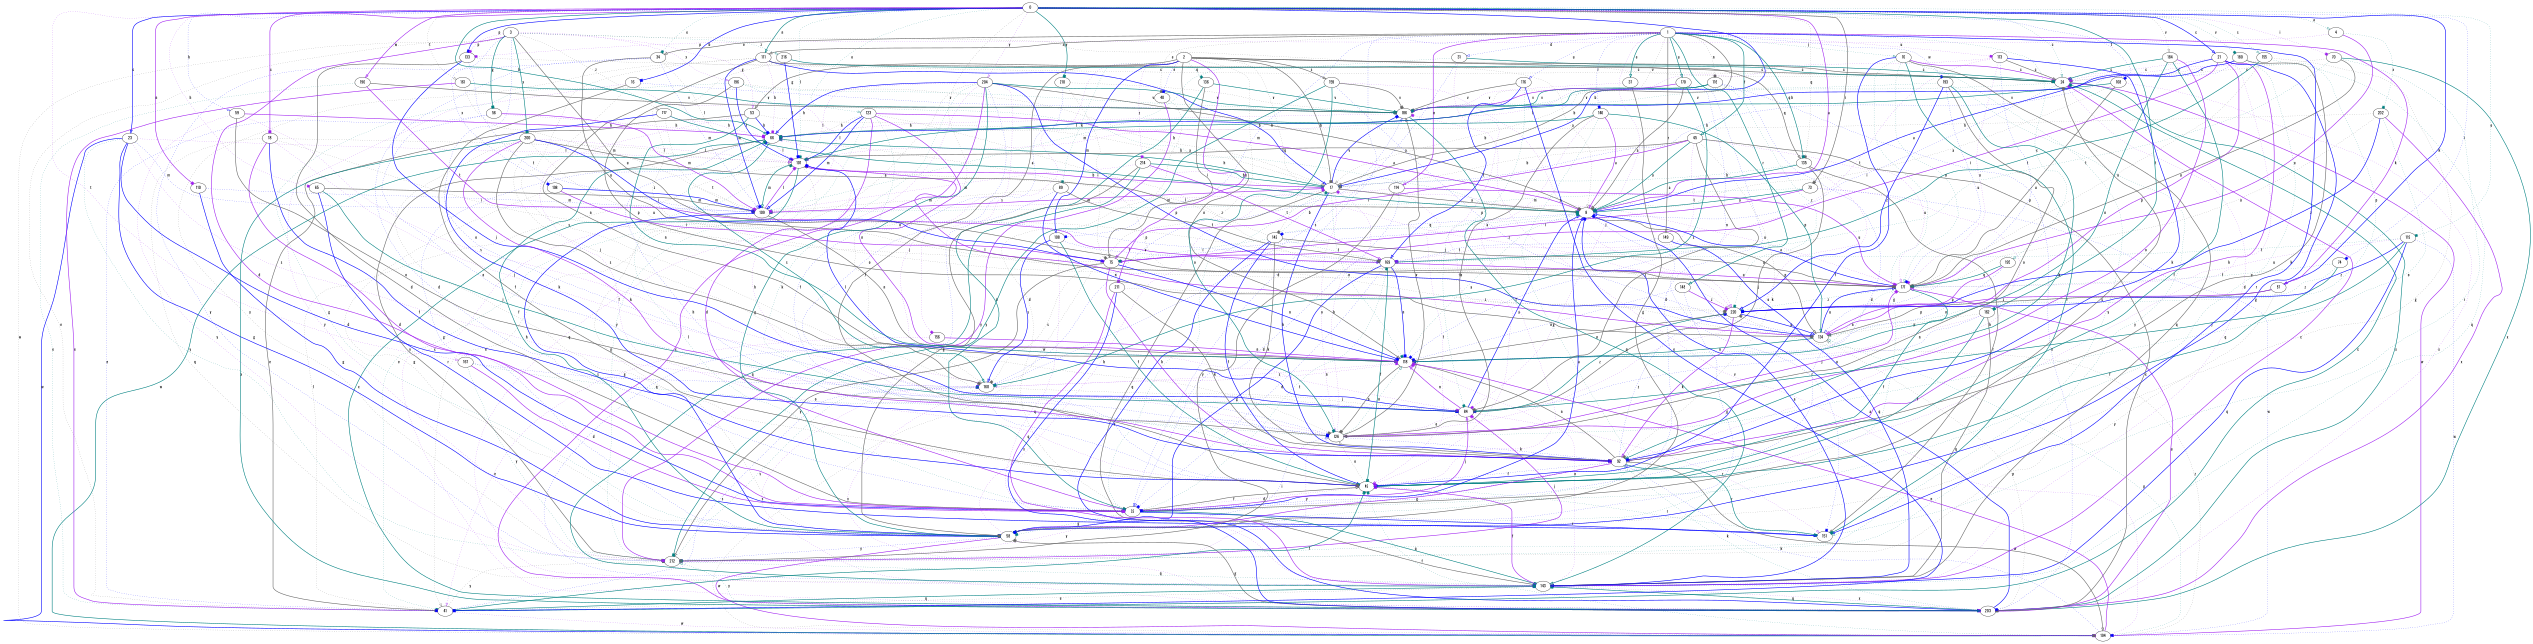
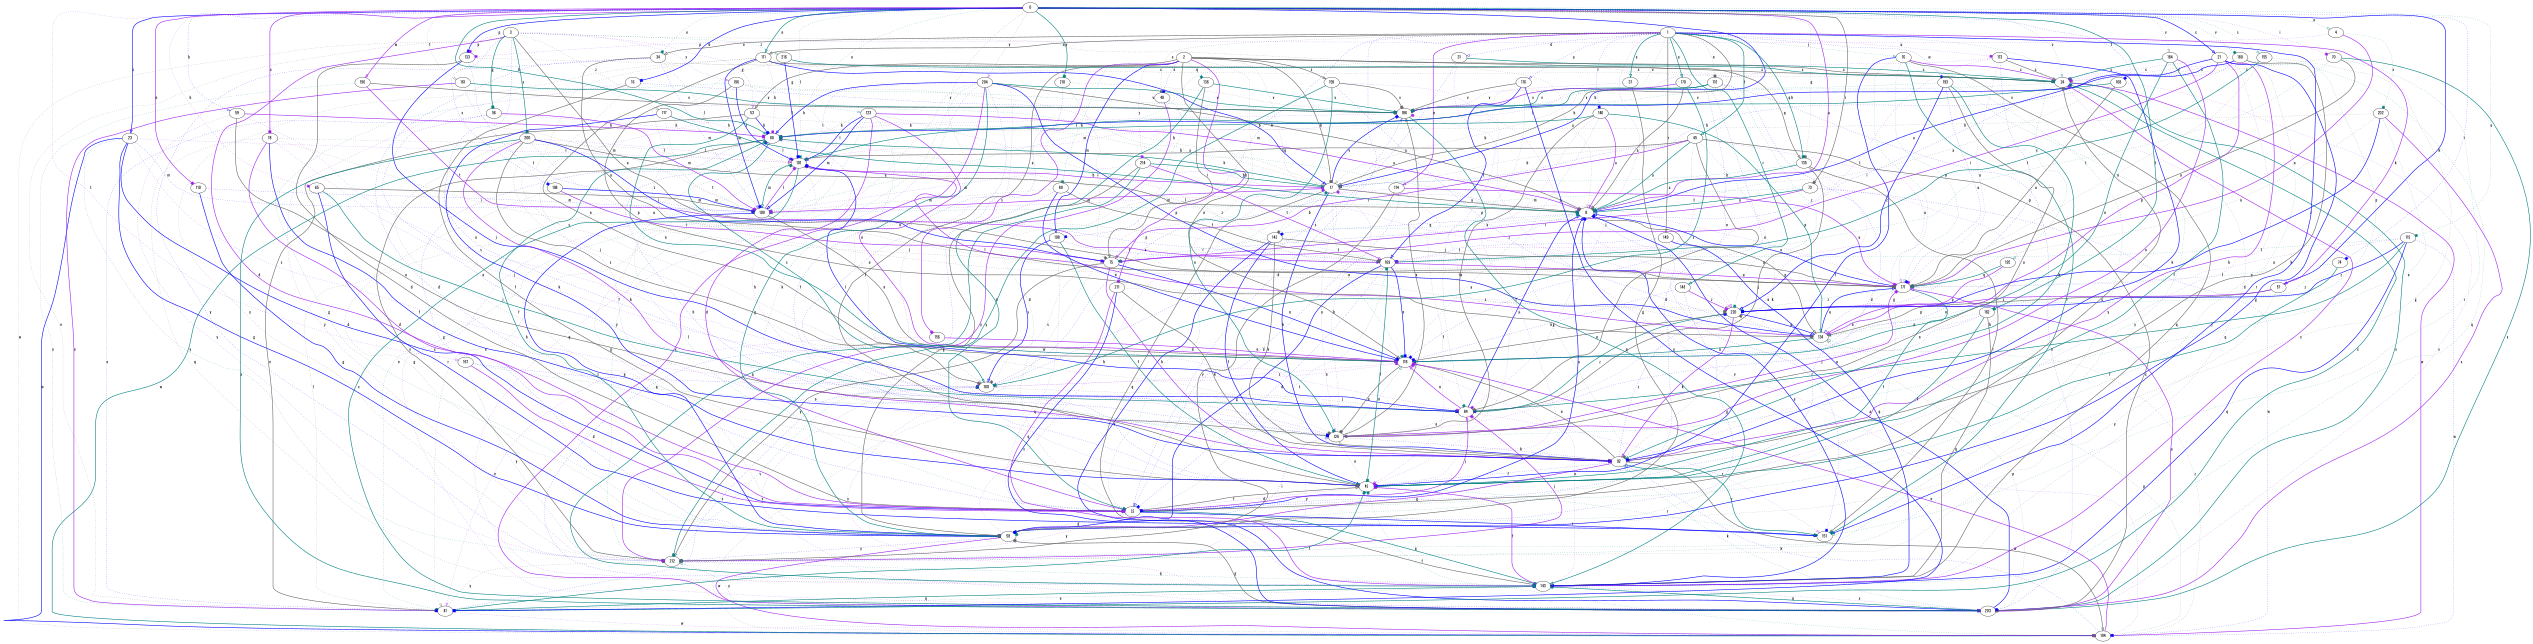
edge "2" -> "156": style dotted -> bold
